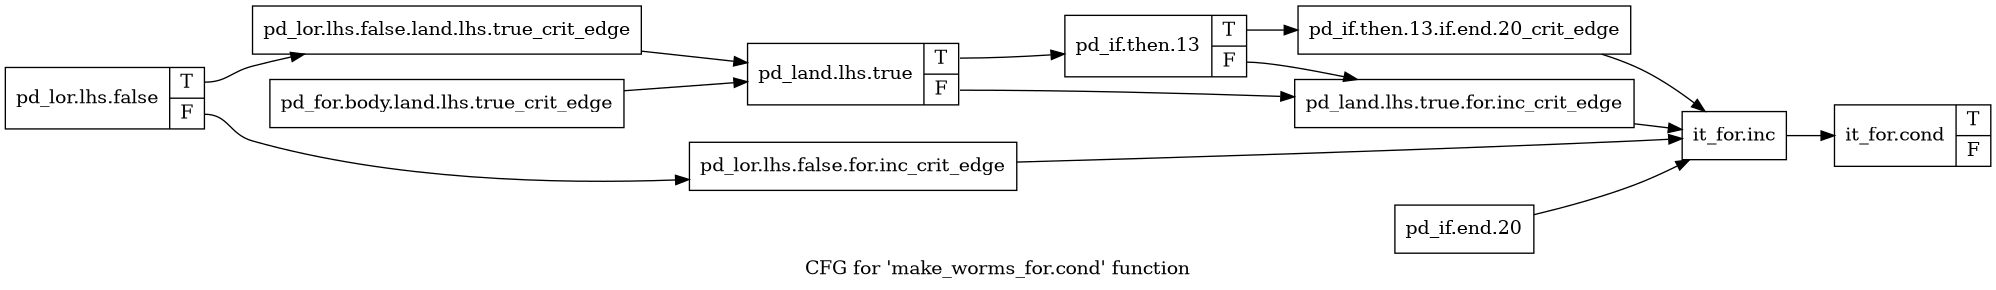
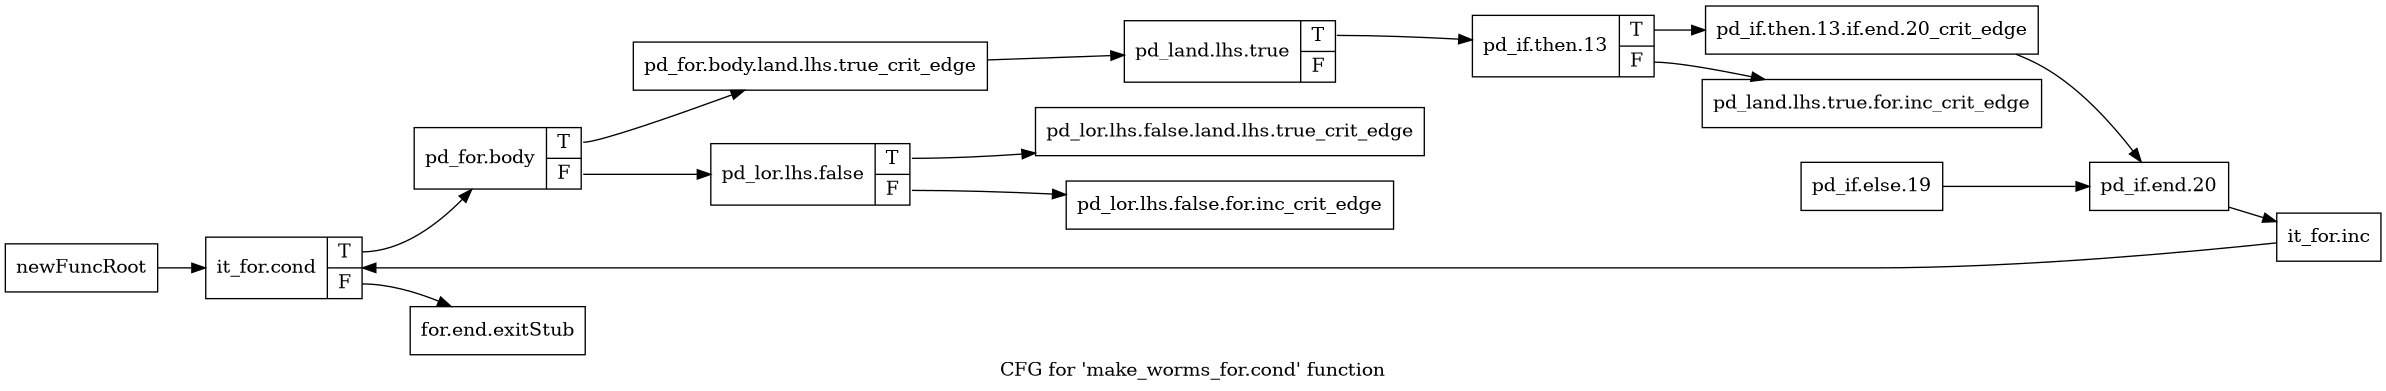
edge "pd_lor.lhs.false.land.lhs.true_crit_edge" -> "pd_land.lhs.true": removed
edge "pd_if.then.13.if.end.20_crit_edge" -> "it_for.inc": now "pd_if.then.13.if.end.20_crit_edge" -> "pd_if.end.20"
edge "pd_land.lhs.true" -> "pd_land.lhs.true.for.inc_crit_edge": removed
edge "pd_land.lhs.true.for.inc_crit_edge" -> "it_for.inc": removed
edge "pd_lor.lhs.false.for.inc_crit_edge" -> "it_for.inc": removed
node "pd_for.body": added
node "pd_if.else.19": added
node "newFuncRoot": added
node "for.end.exitStub": added
